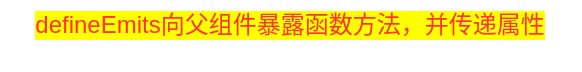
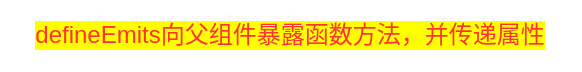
node "defineEmits向父组件暴露函数方法，并传递属性": moved (291, 26) -> (291, 36)
